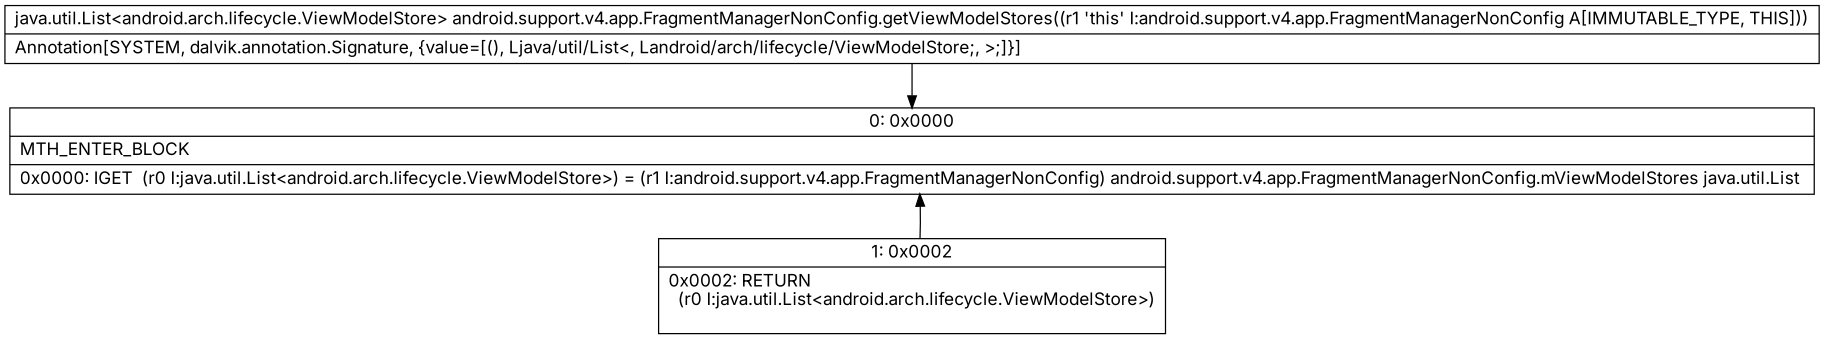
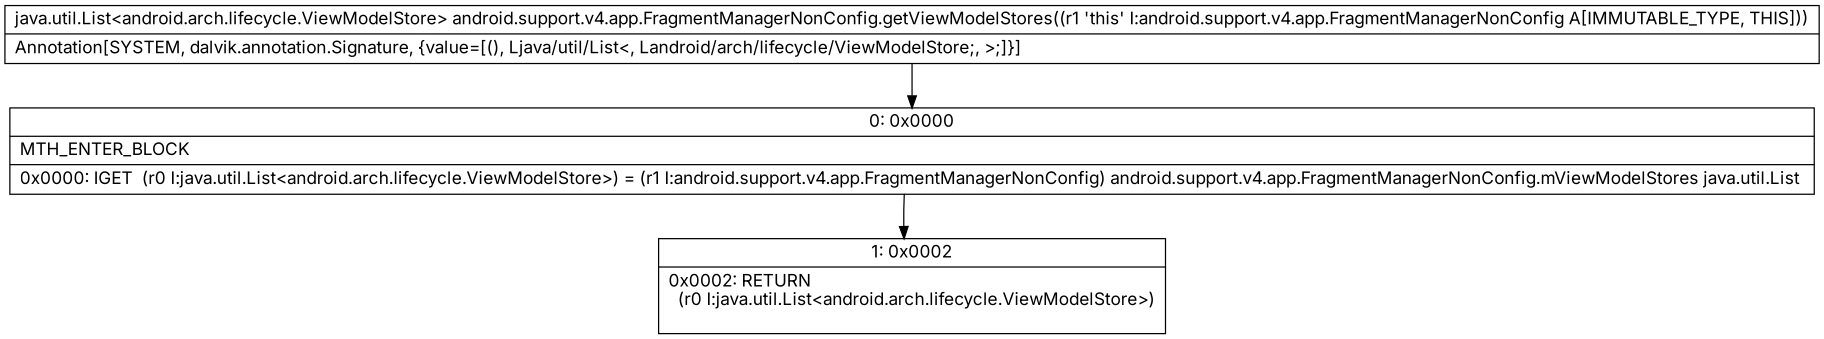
edge "1: 0x0002" -> "0: 0x0000": reversed
